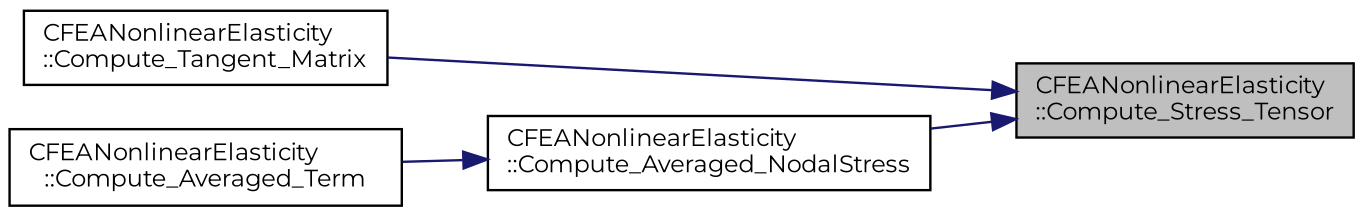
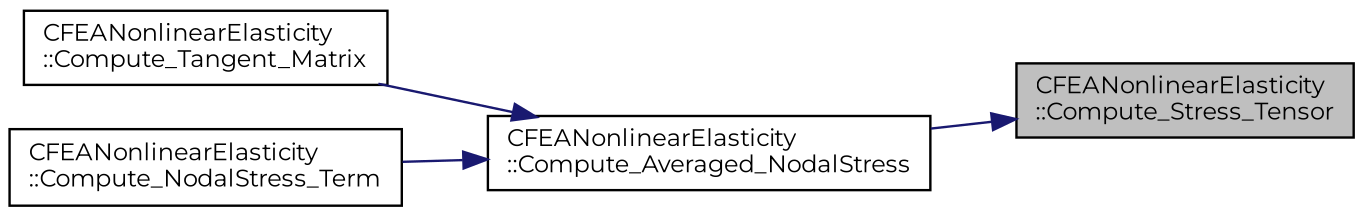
edge "CFEANonlinearElasticity ::Compute_Tangent_Matrix" -> "CFEANonlinearElasticity ::Compute_Stress_Tensor": now "CFEANonlinearElasticity ::Compute_Tangent_Matrix" -> "CFEANonlinearElasticity ::Compute_Averaged_NodalStress"
node "CFEANonlinearElasticity ::Compute_Averaged_Term": label "CFEANonlinearElasticity ::Compute_Averaged_Term" -> "CFEANonlinearElasticity ::Compute_NodalStress_Term"
